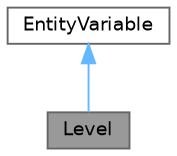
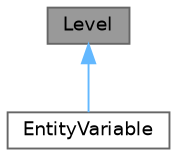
edge "Level" -> "EntityVariable": reversed
